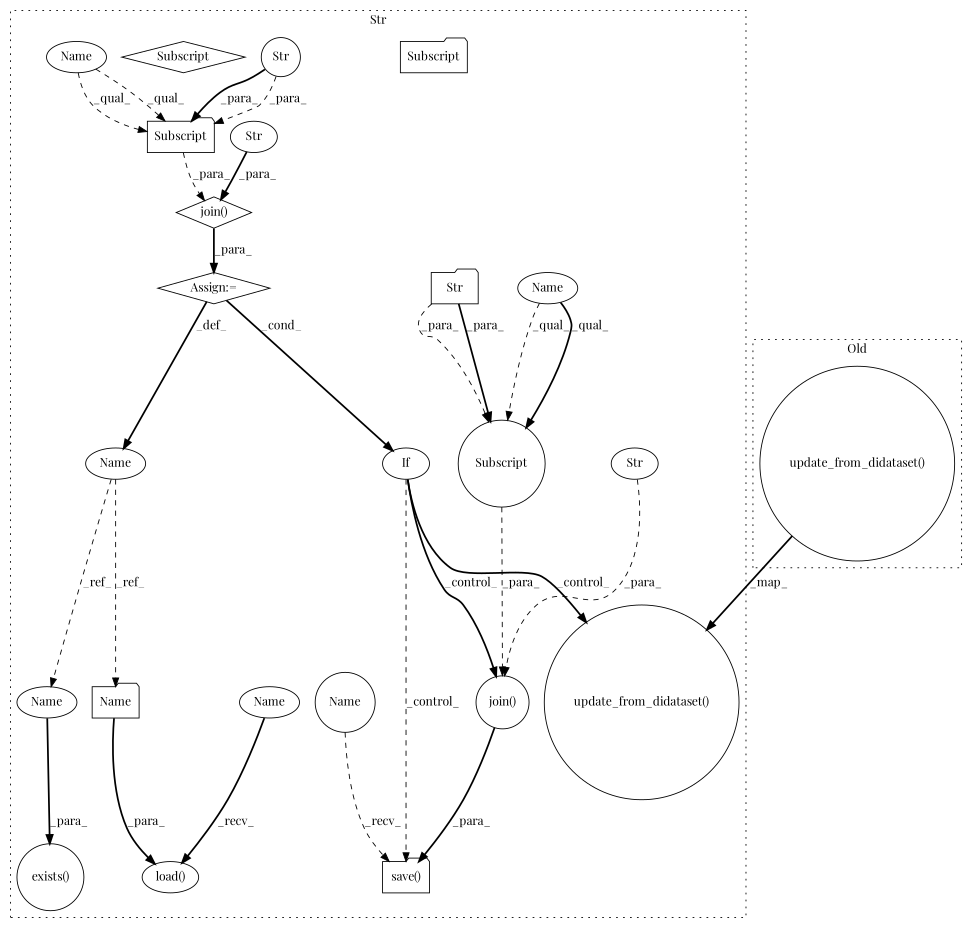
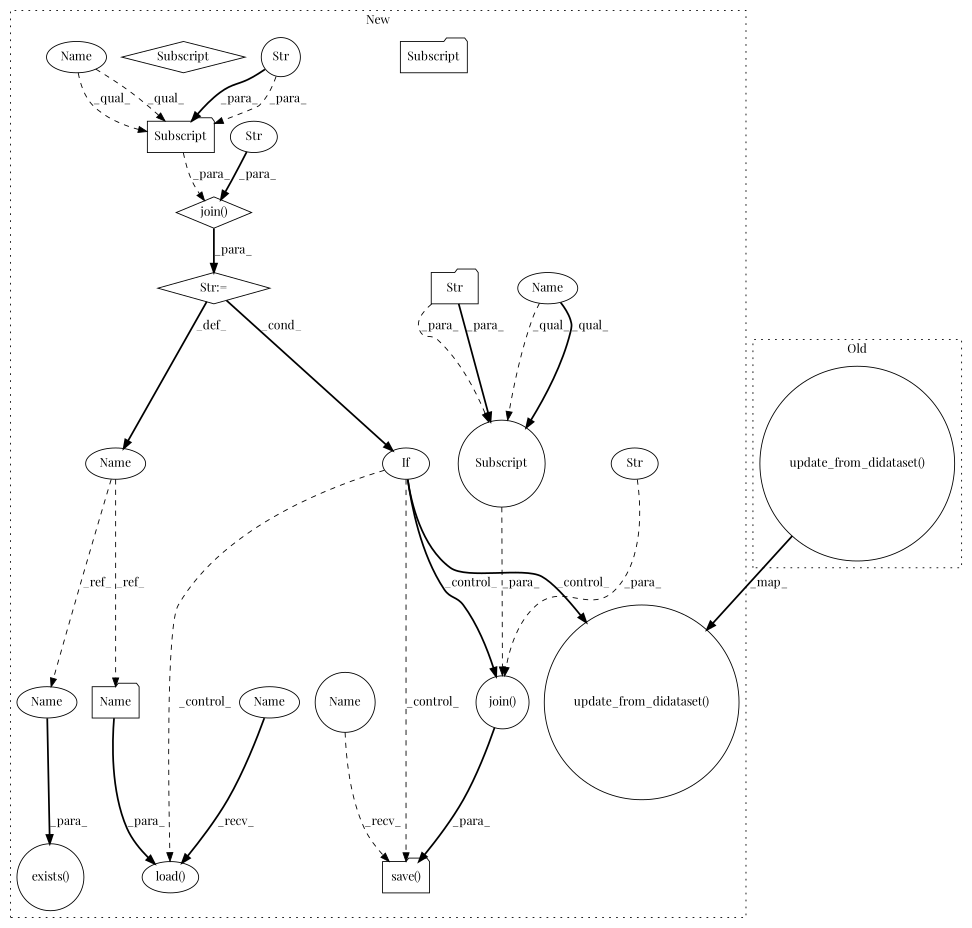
cluster "Str": label "Str" -> "New"
node "Assign:=": label "Assign:=" -> "Str:="
edge "If" -> "load()": added, label "_control_"
